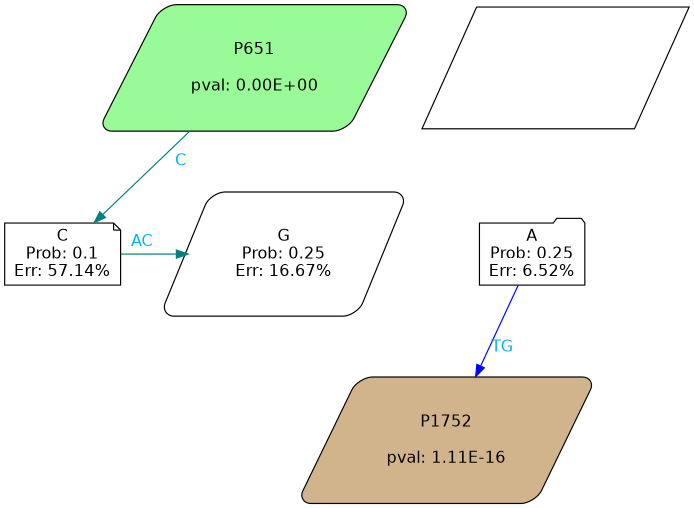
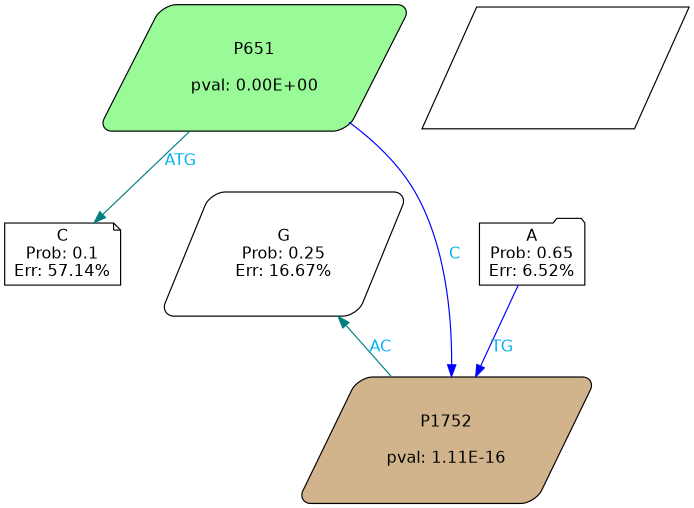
edge "P651 pval: 0.00E+00" -> "C Prob: 0.1 Err: 57.14%": label "C" -> "ATG"
edge "P651 pval: 0.00E+00" -> "P1752 pval: 1.11E-16": added, label "C"
edge "C Prob: 0.1 Err: 57.14%" -> "G Prob: 0.25 Err: 16.67%": now "P1752 pval: 1.11E-16" -> "G Prob: 0.25 Err: 16.67%"
node "A Prob: 0.25 Err: 6.52%": label "A Prob: 0.25 Err: 6.52%" -> "A Prob: 0.65 Err: 6.52%"
